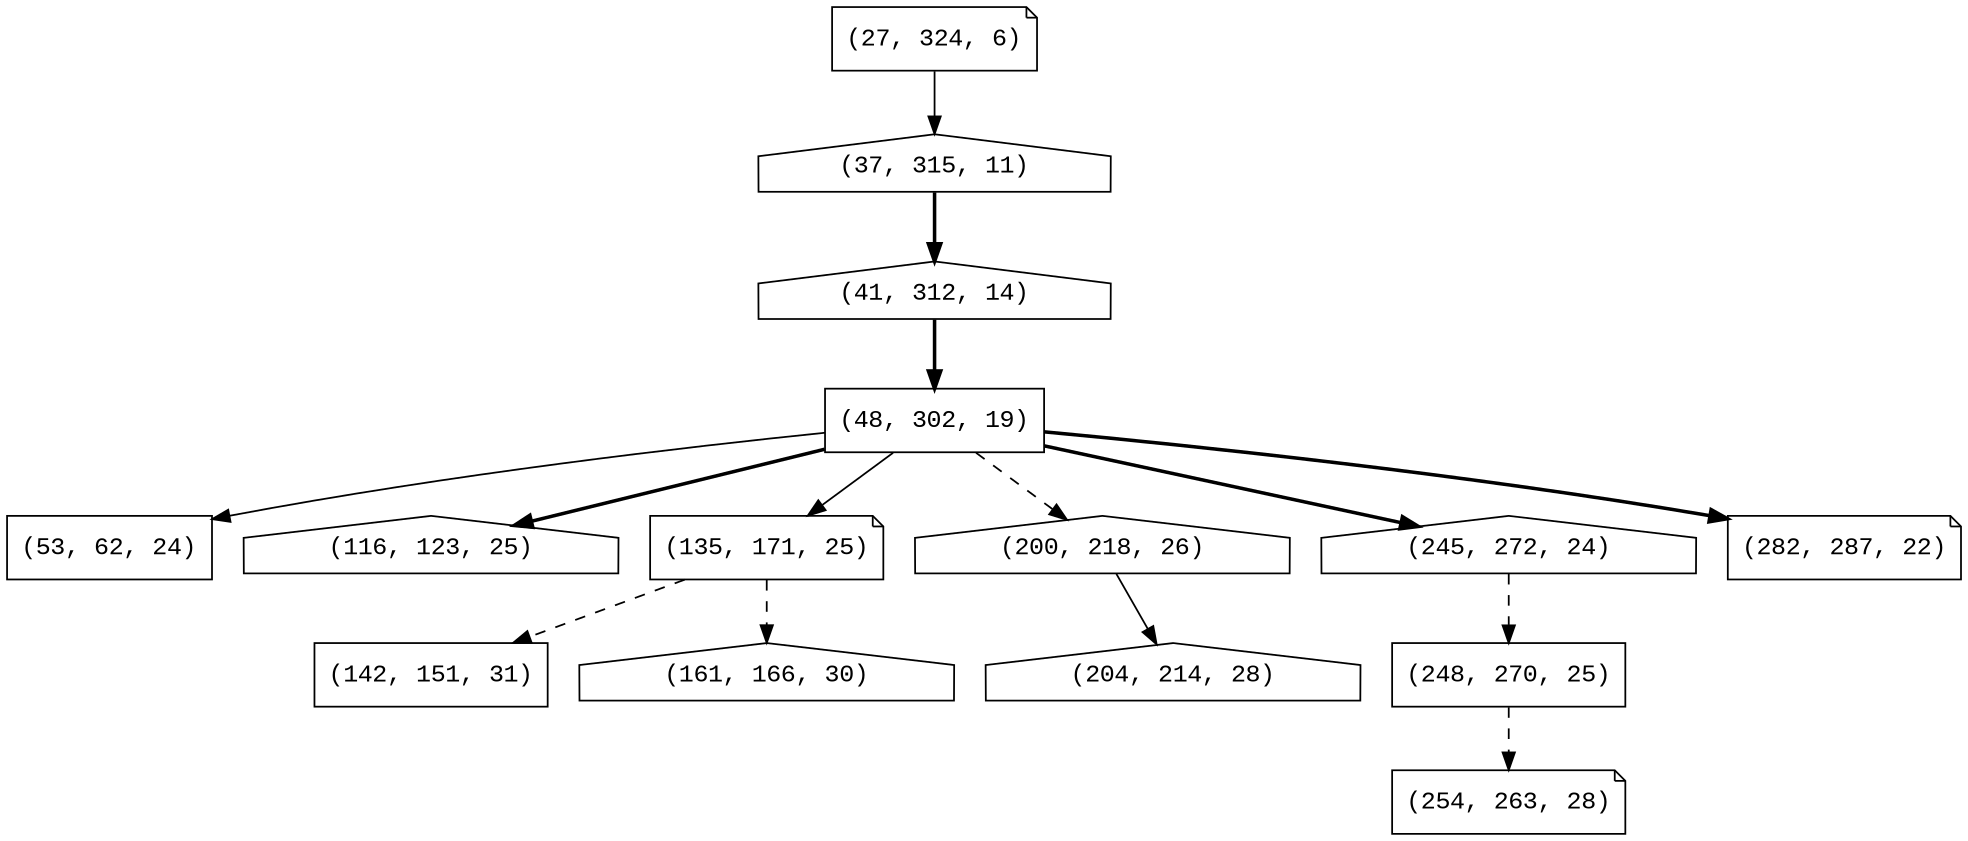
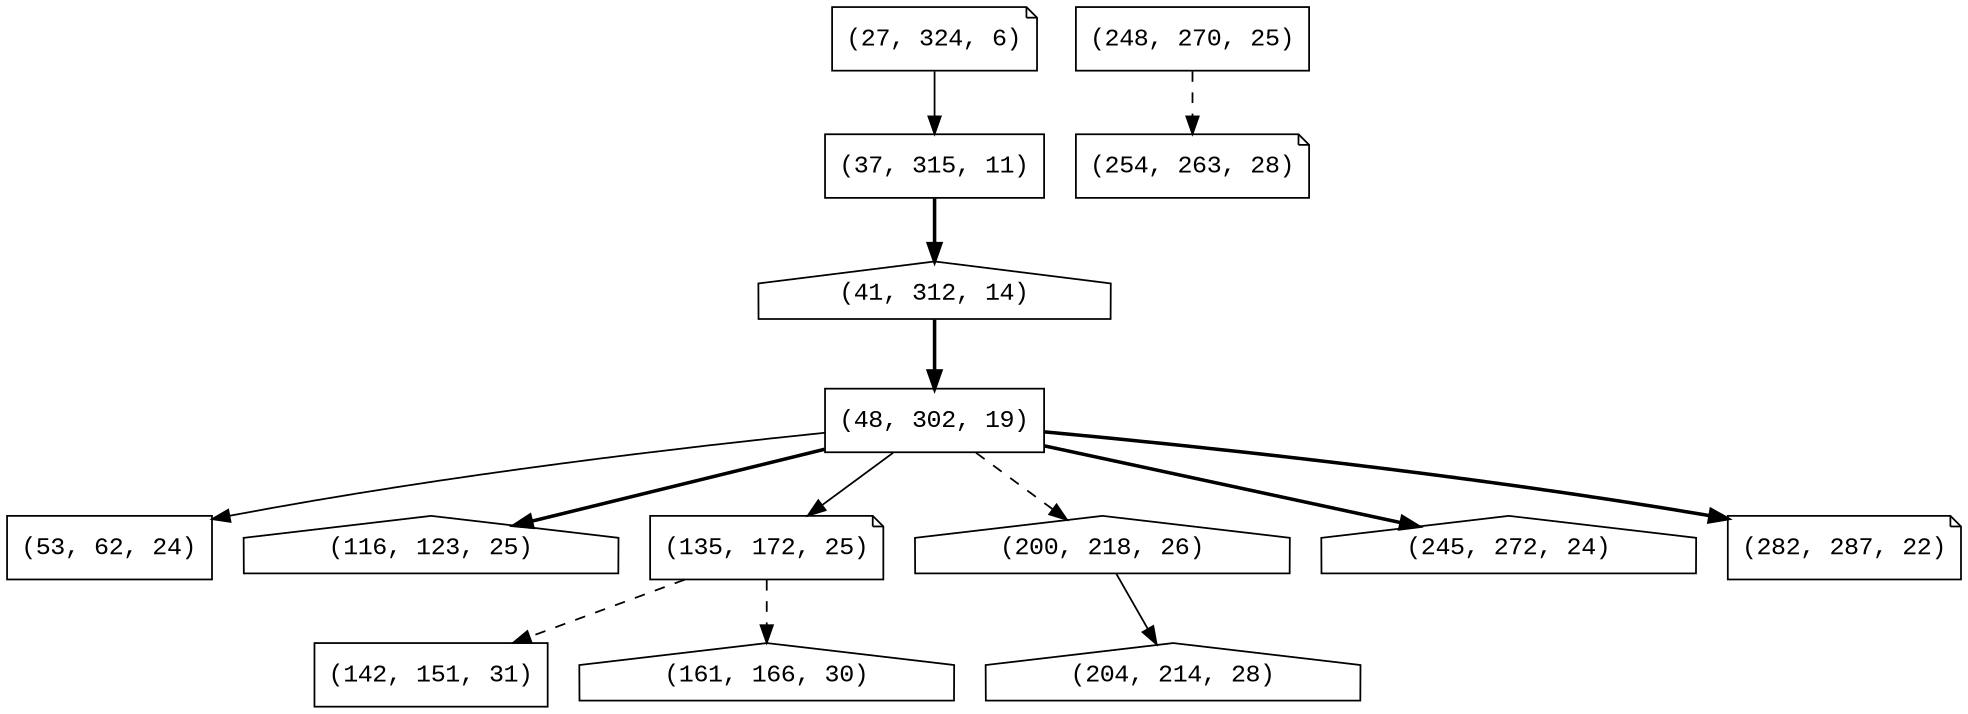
node "(37, 315, 11)": shape house -> box
node "(135, 171, 25)": label "(135, 171, 25)" -> "(135, 172, 25)"
edge "(245, 272, 24)" -> "(248, 270, 25)": removed
